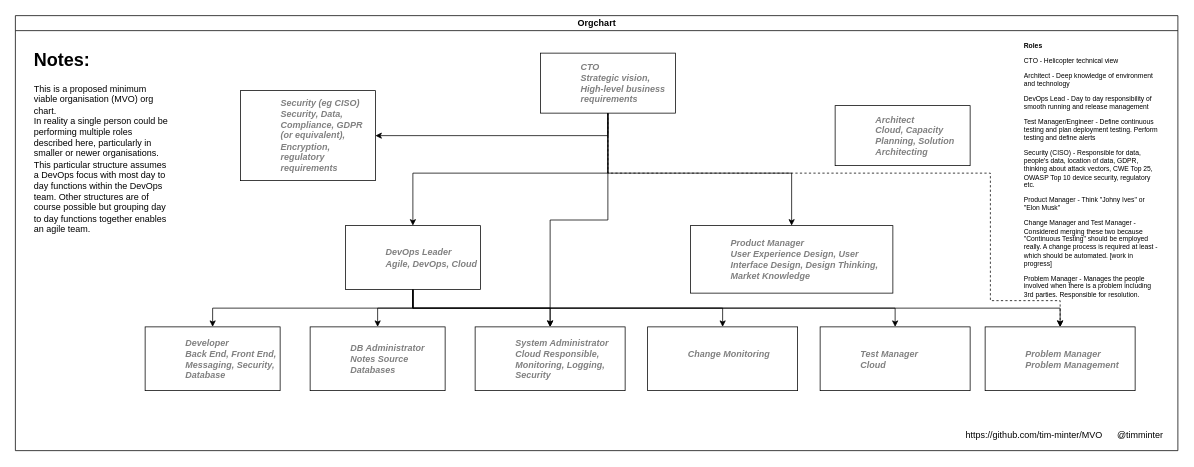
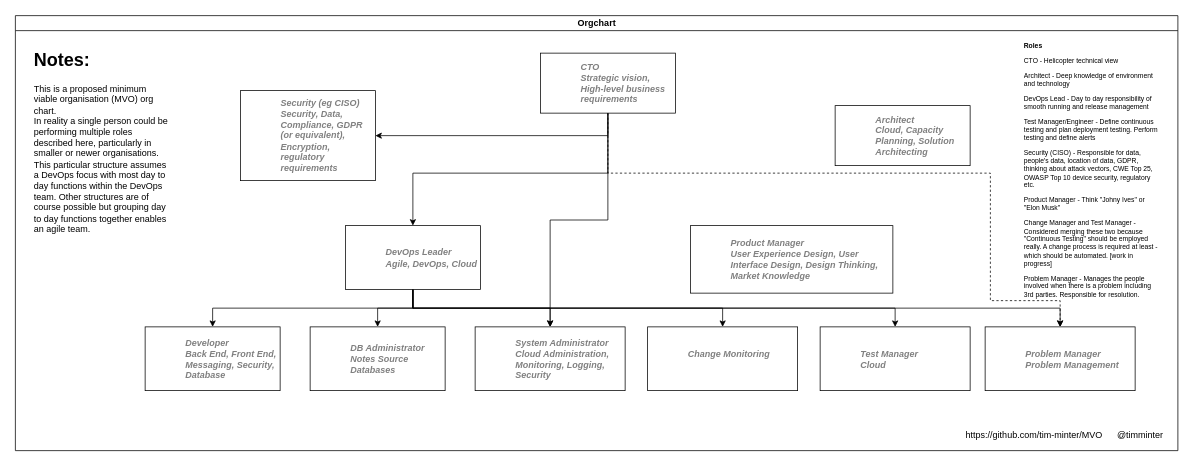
edge "CTO Strategic vision, High-level business requirements" -> "Product Manager User Experience Design, User Interface Design, Design Thinking, Market Knowledge": removed
node "System Administrator Cloud Responsible, Monitoring, Logging, Security": label "System Administrator Cloud Responsible, Monitoring, Logging, Security" -> "System Administrator Cloud Administration, Monitoring, Logging, Security"
